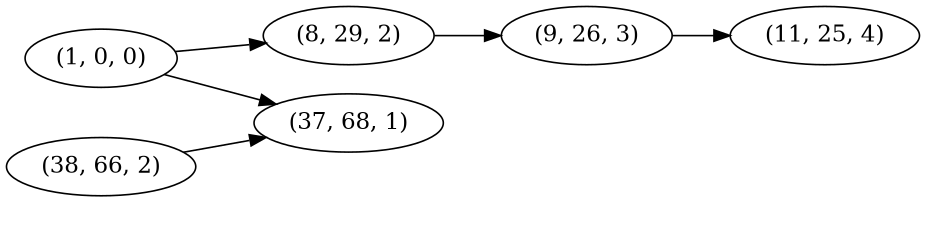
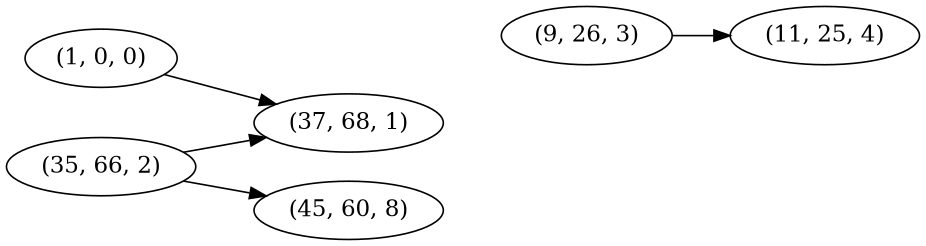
node "(8, 29, 2)": removed
node "(38, 66, 2)": label "(38, 66, 2)" -> "(35, 66, 2)"
node "(45, 60, 8)": added
